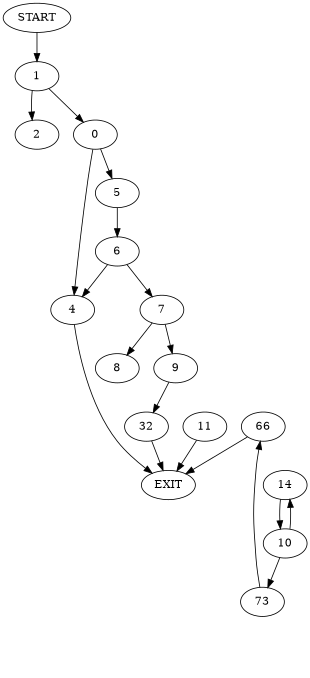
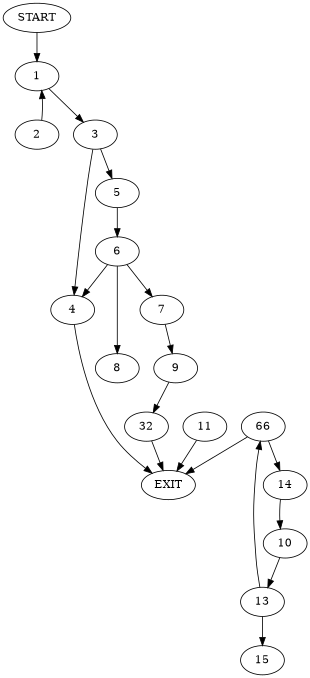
edge "1" -> "2": reversed
node "0": label "0" -> "3"
edge "7" -> "8": now "6" -> "8"
edge "10" -> "14": now "66" -> "14"
node "73": label "73" -> "13"
node "15": added
